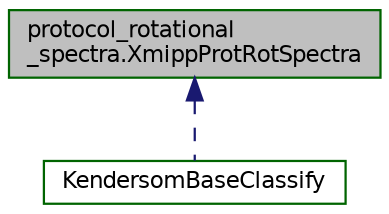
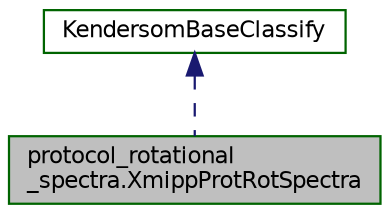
edge "KendersomBaseClassify" -> "protocol_rotational _spectra.XmippProtRotSpectra": reversed
